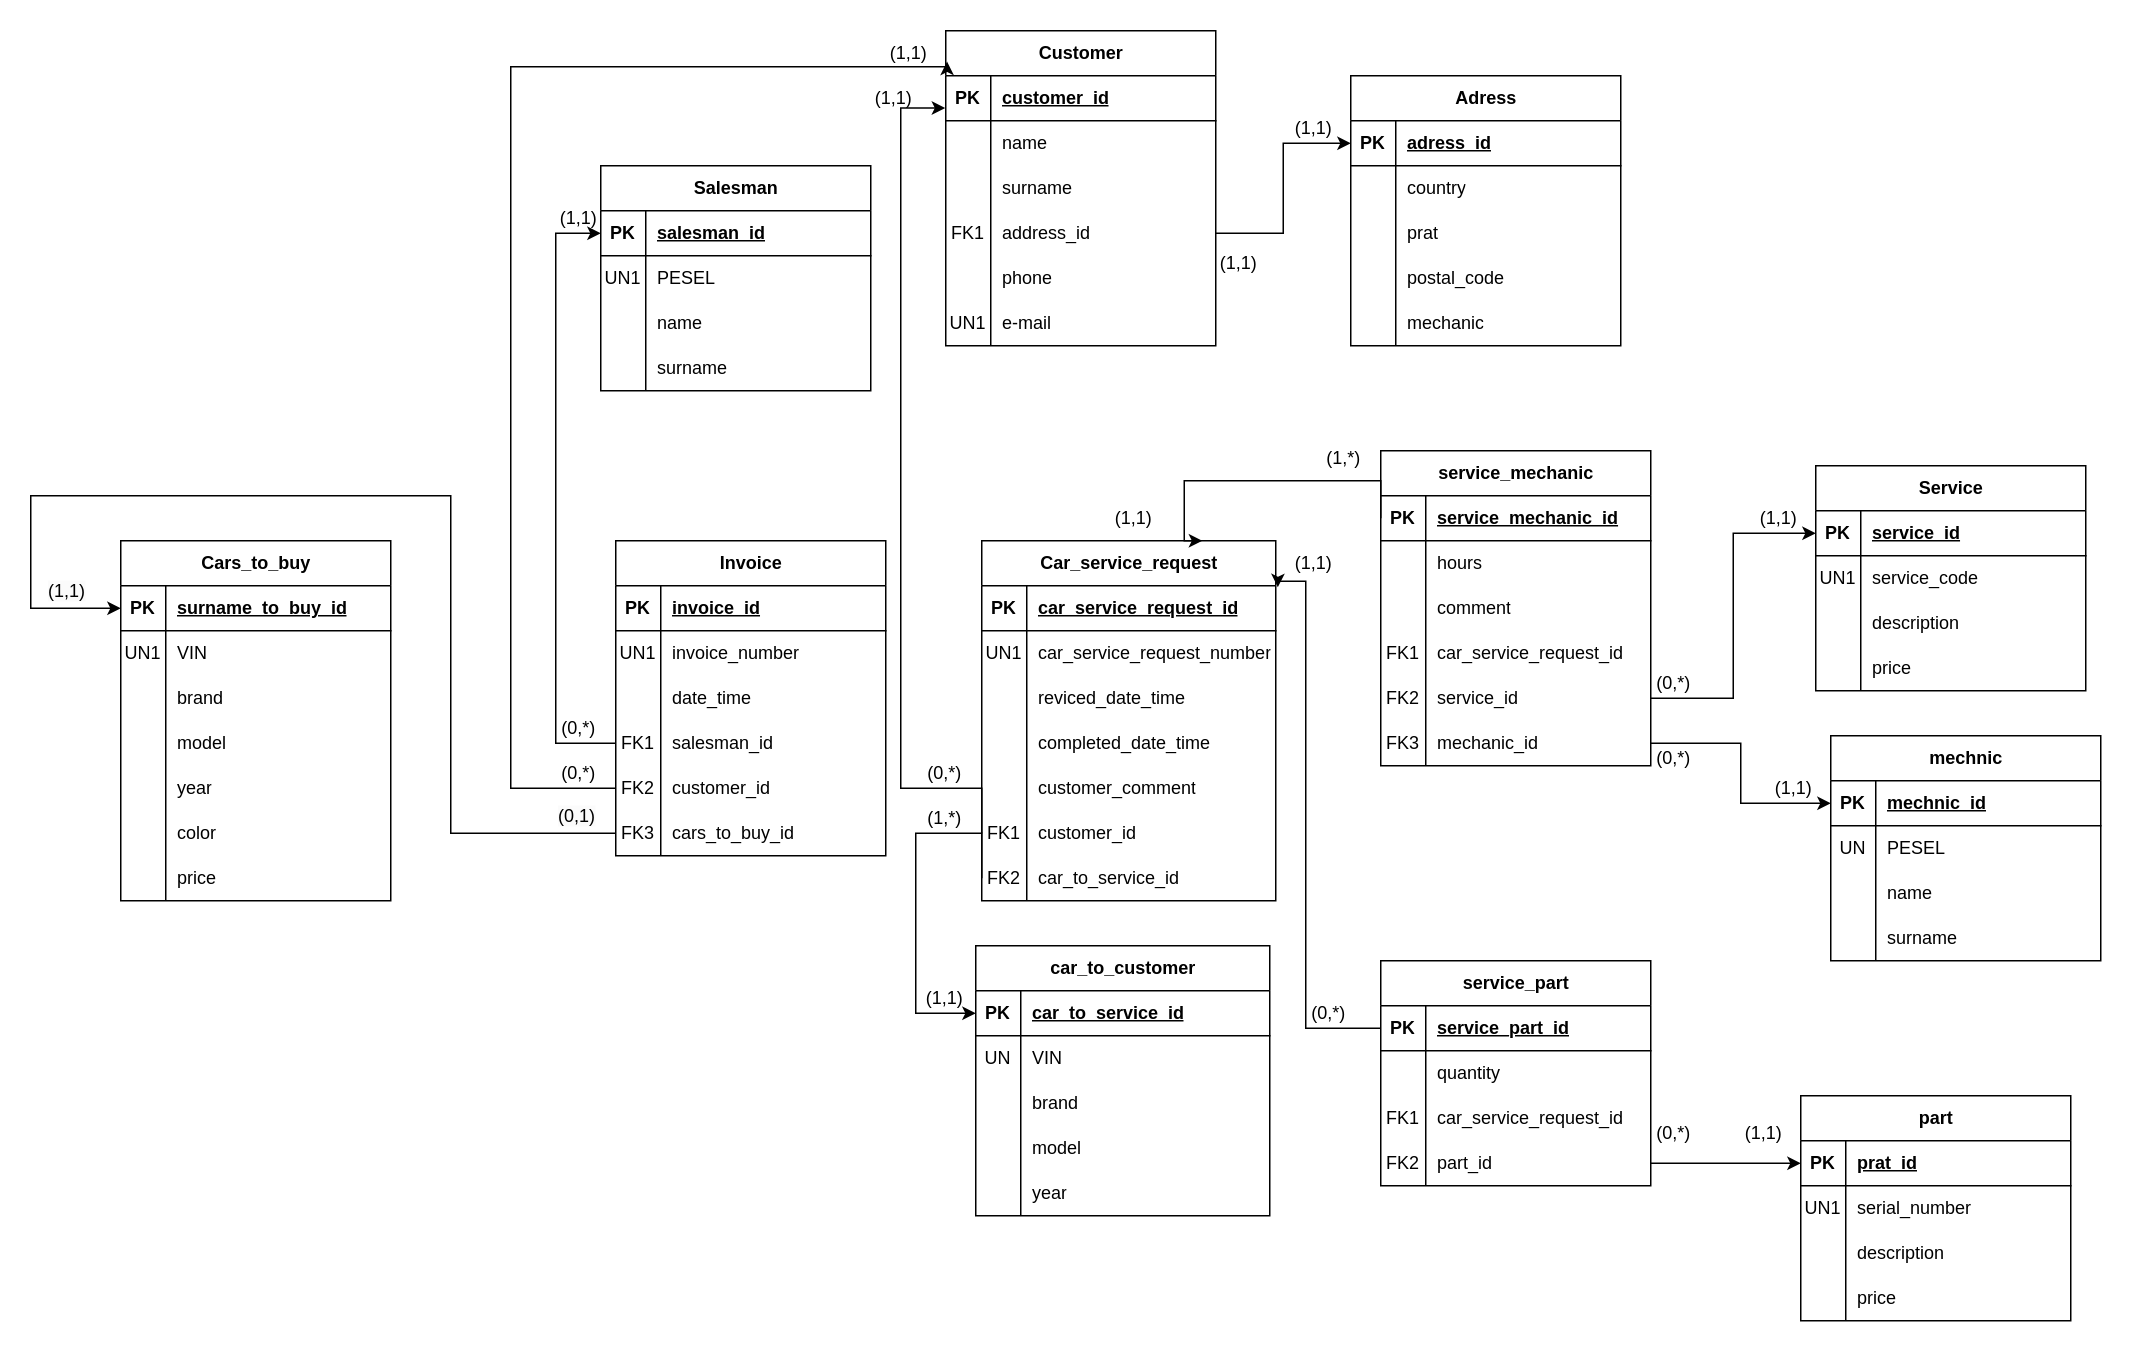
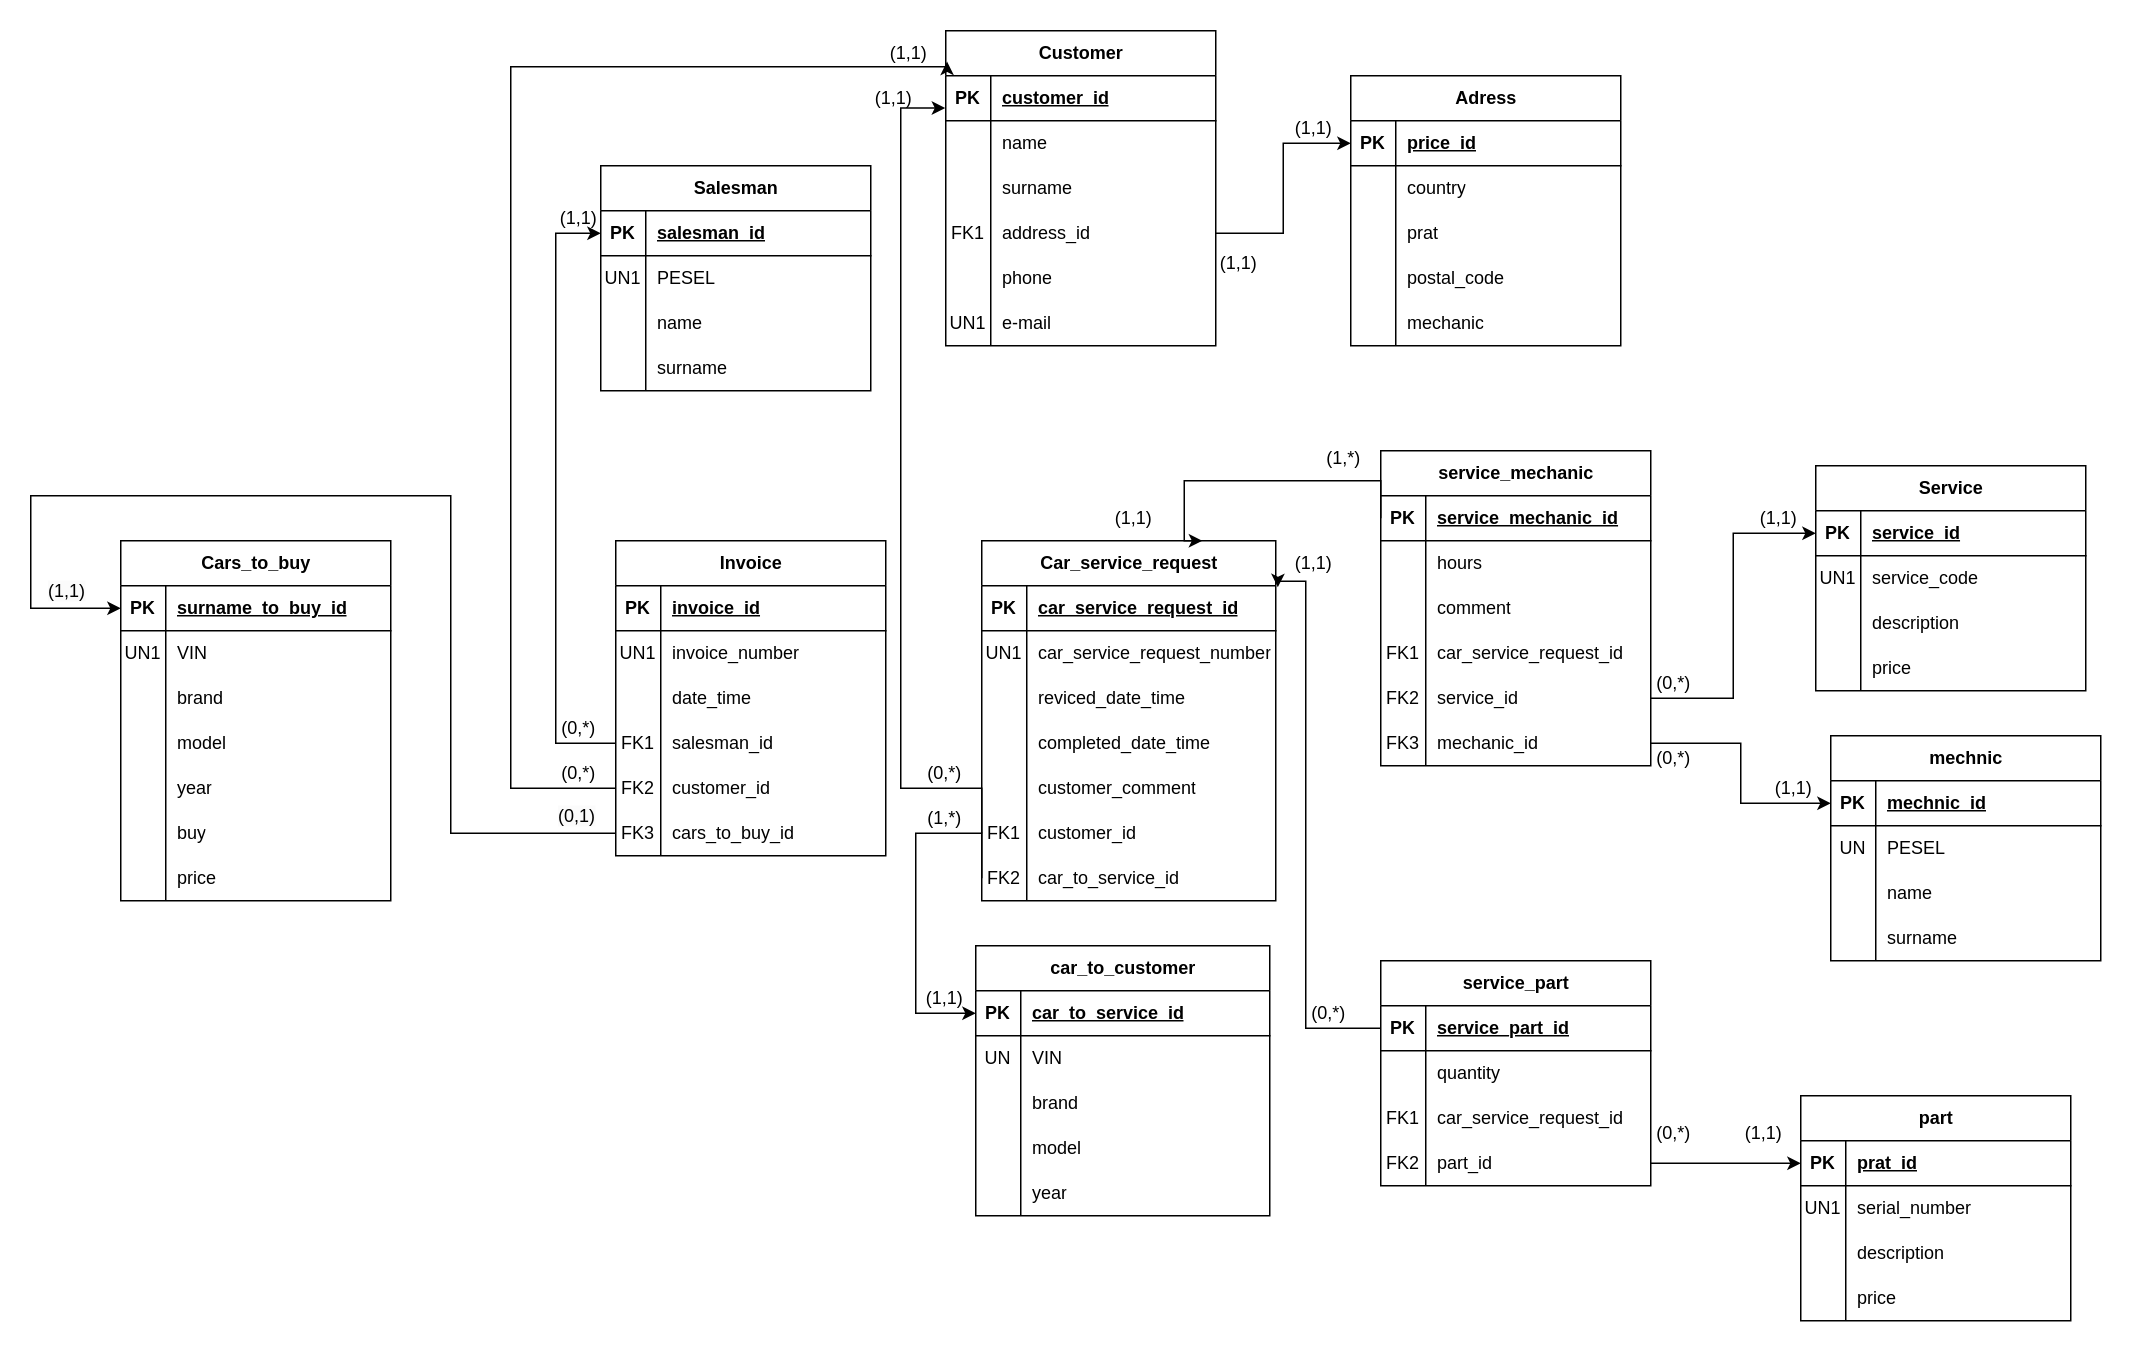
node "adress_id": label "adress_id" -> "price_id"
node "color": label "color" -> "buy"
